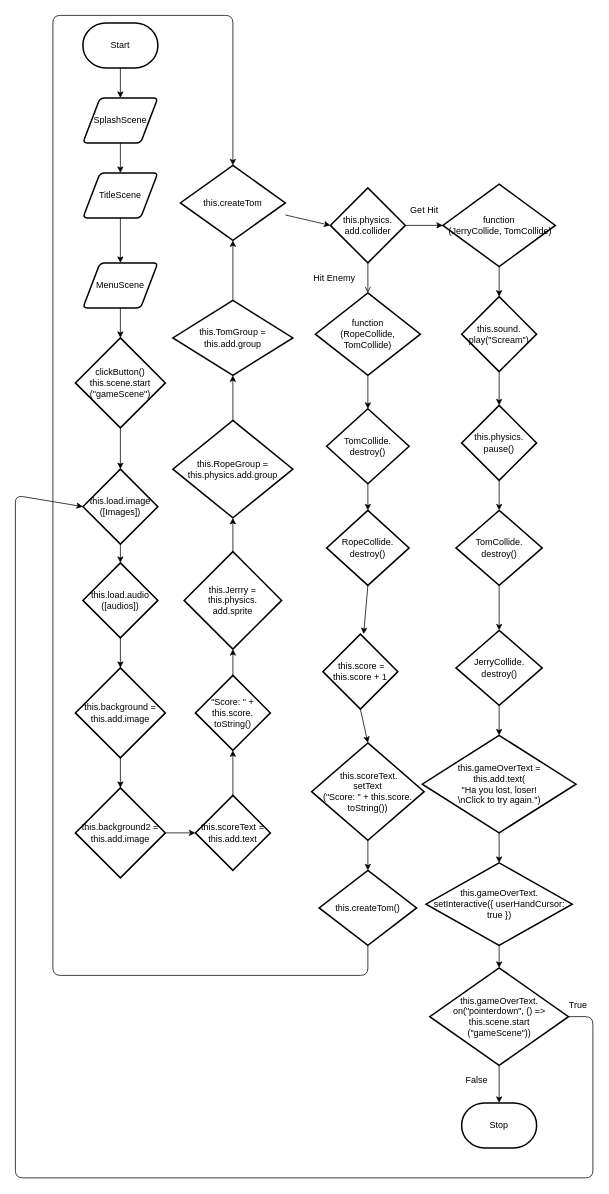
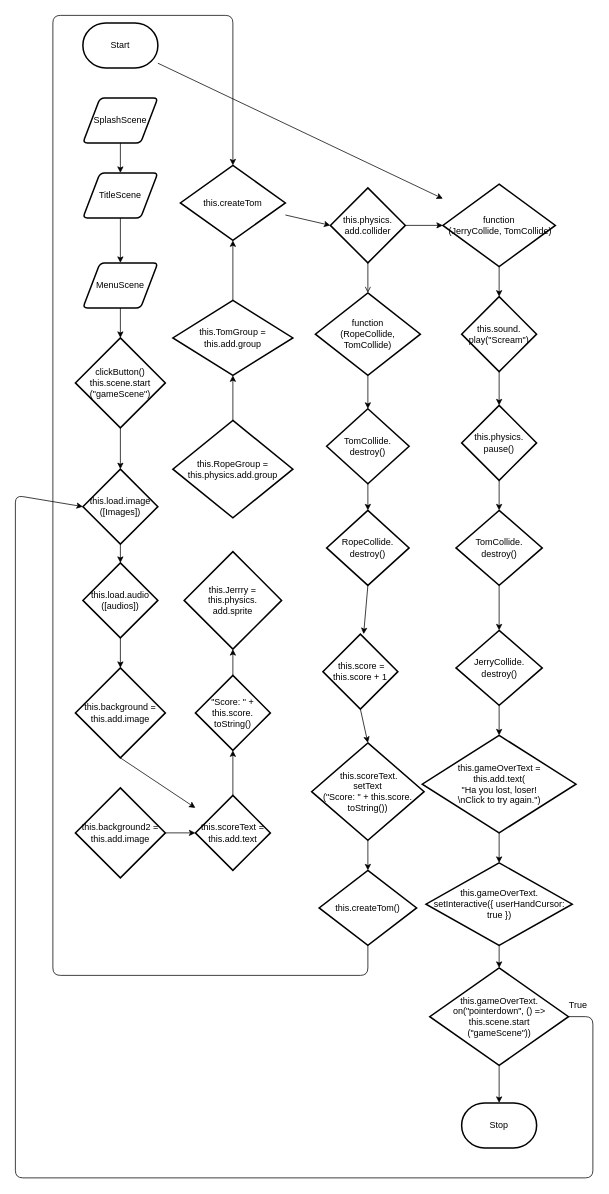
edge "Start" -> "SplashScene": now "Start" -> "function (JerryCollide, TomCollide)"
node "Get Hit": removed
node "Hit Enemy": removed
edge "this.Jerrry = this.physics. add.sprite" -> "this.RopeGroup = this.physics.add.group": removed
edge "this.background = this.add.image" -> "this.background2 = this.add.image": now "this.background = this.add.image" -> "this.scoreText = this.add.text"
node "False": removed
